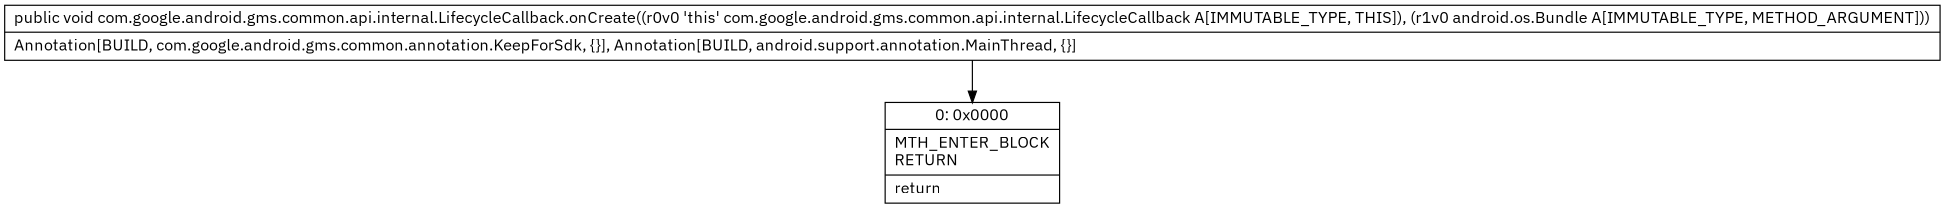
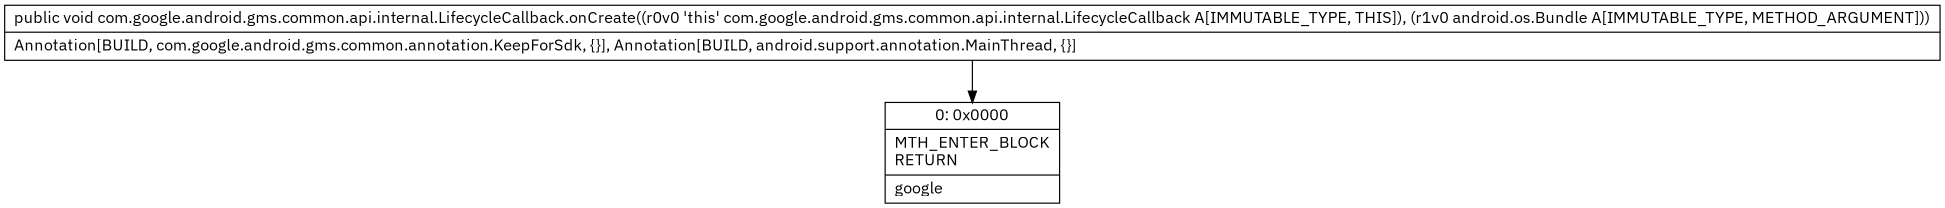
node "0: 0x0000": text "return" -> "google"
